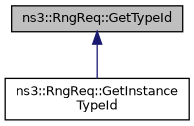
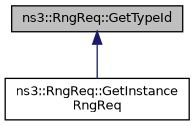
node "ns3::RngReq::GetInstance TypeId": label "ns3::RngReq::GetInstance TypeId" -> "ns3::RngReq::GetInstance RngReq"
